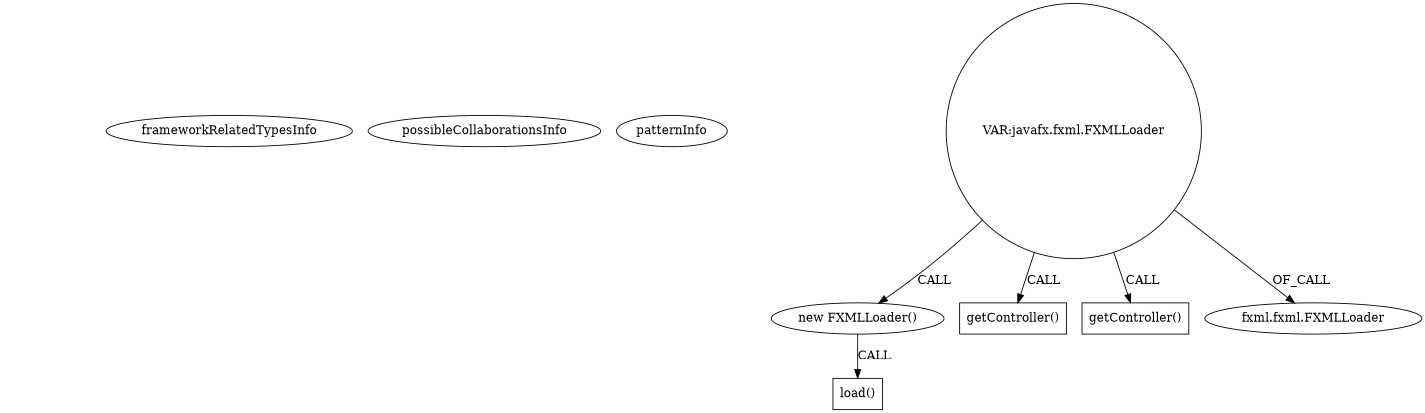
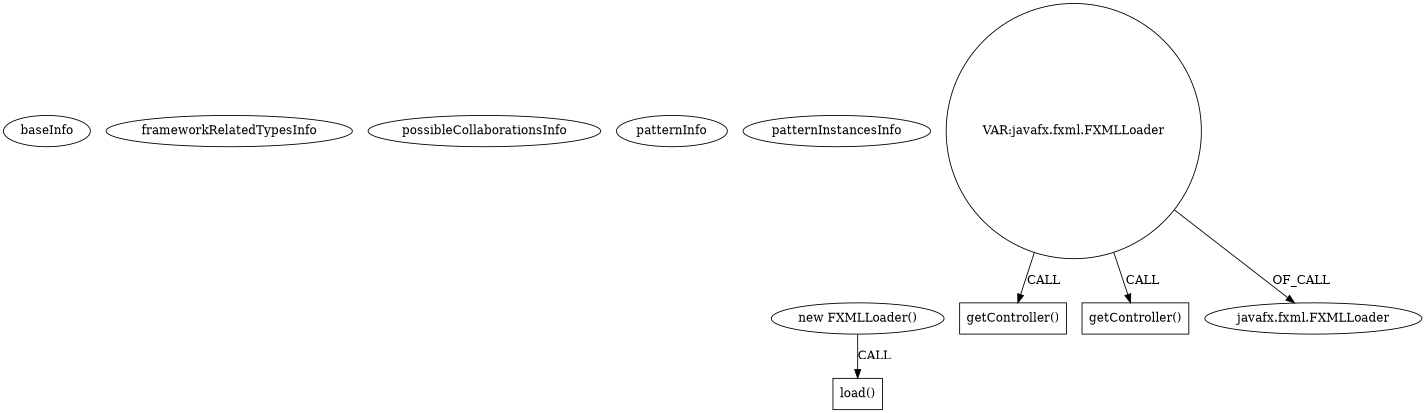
node "baseInfo": added
node "patternInstancesInfo": added
edge "VAR:javafx.fxml.FXMLLoader" -> "new FXMLLoader()": removed, label "CALL"
node "fxml.fxml.FXMLLoader": label "fxml.fxml.FXMLLoader" -> "javafx.fxml.FXMLLoader"
